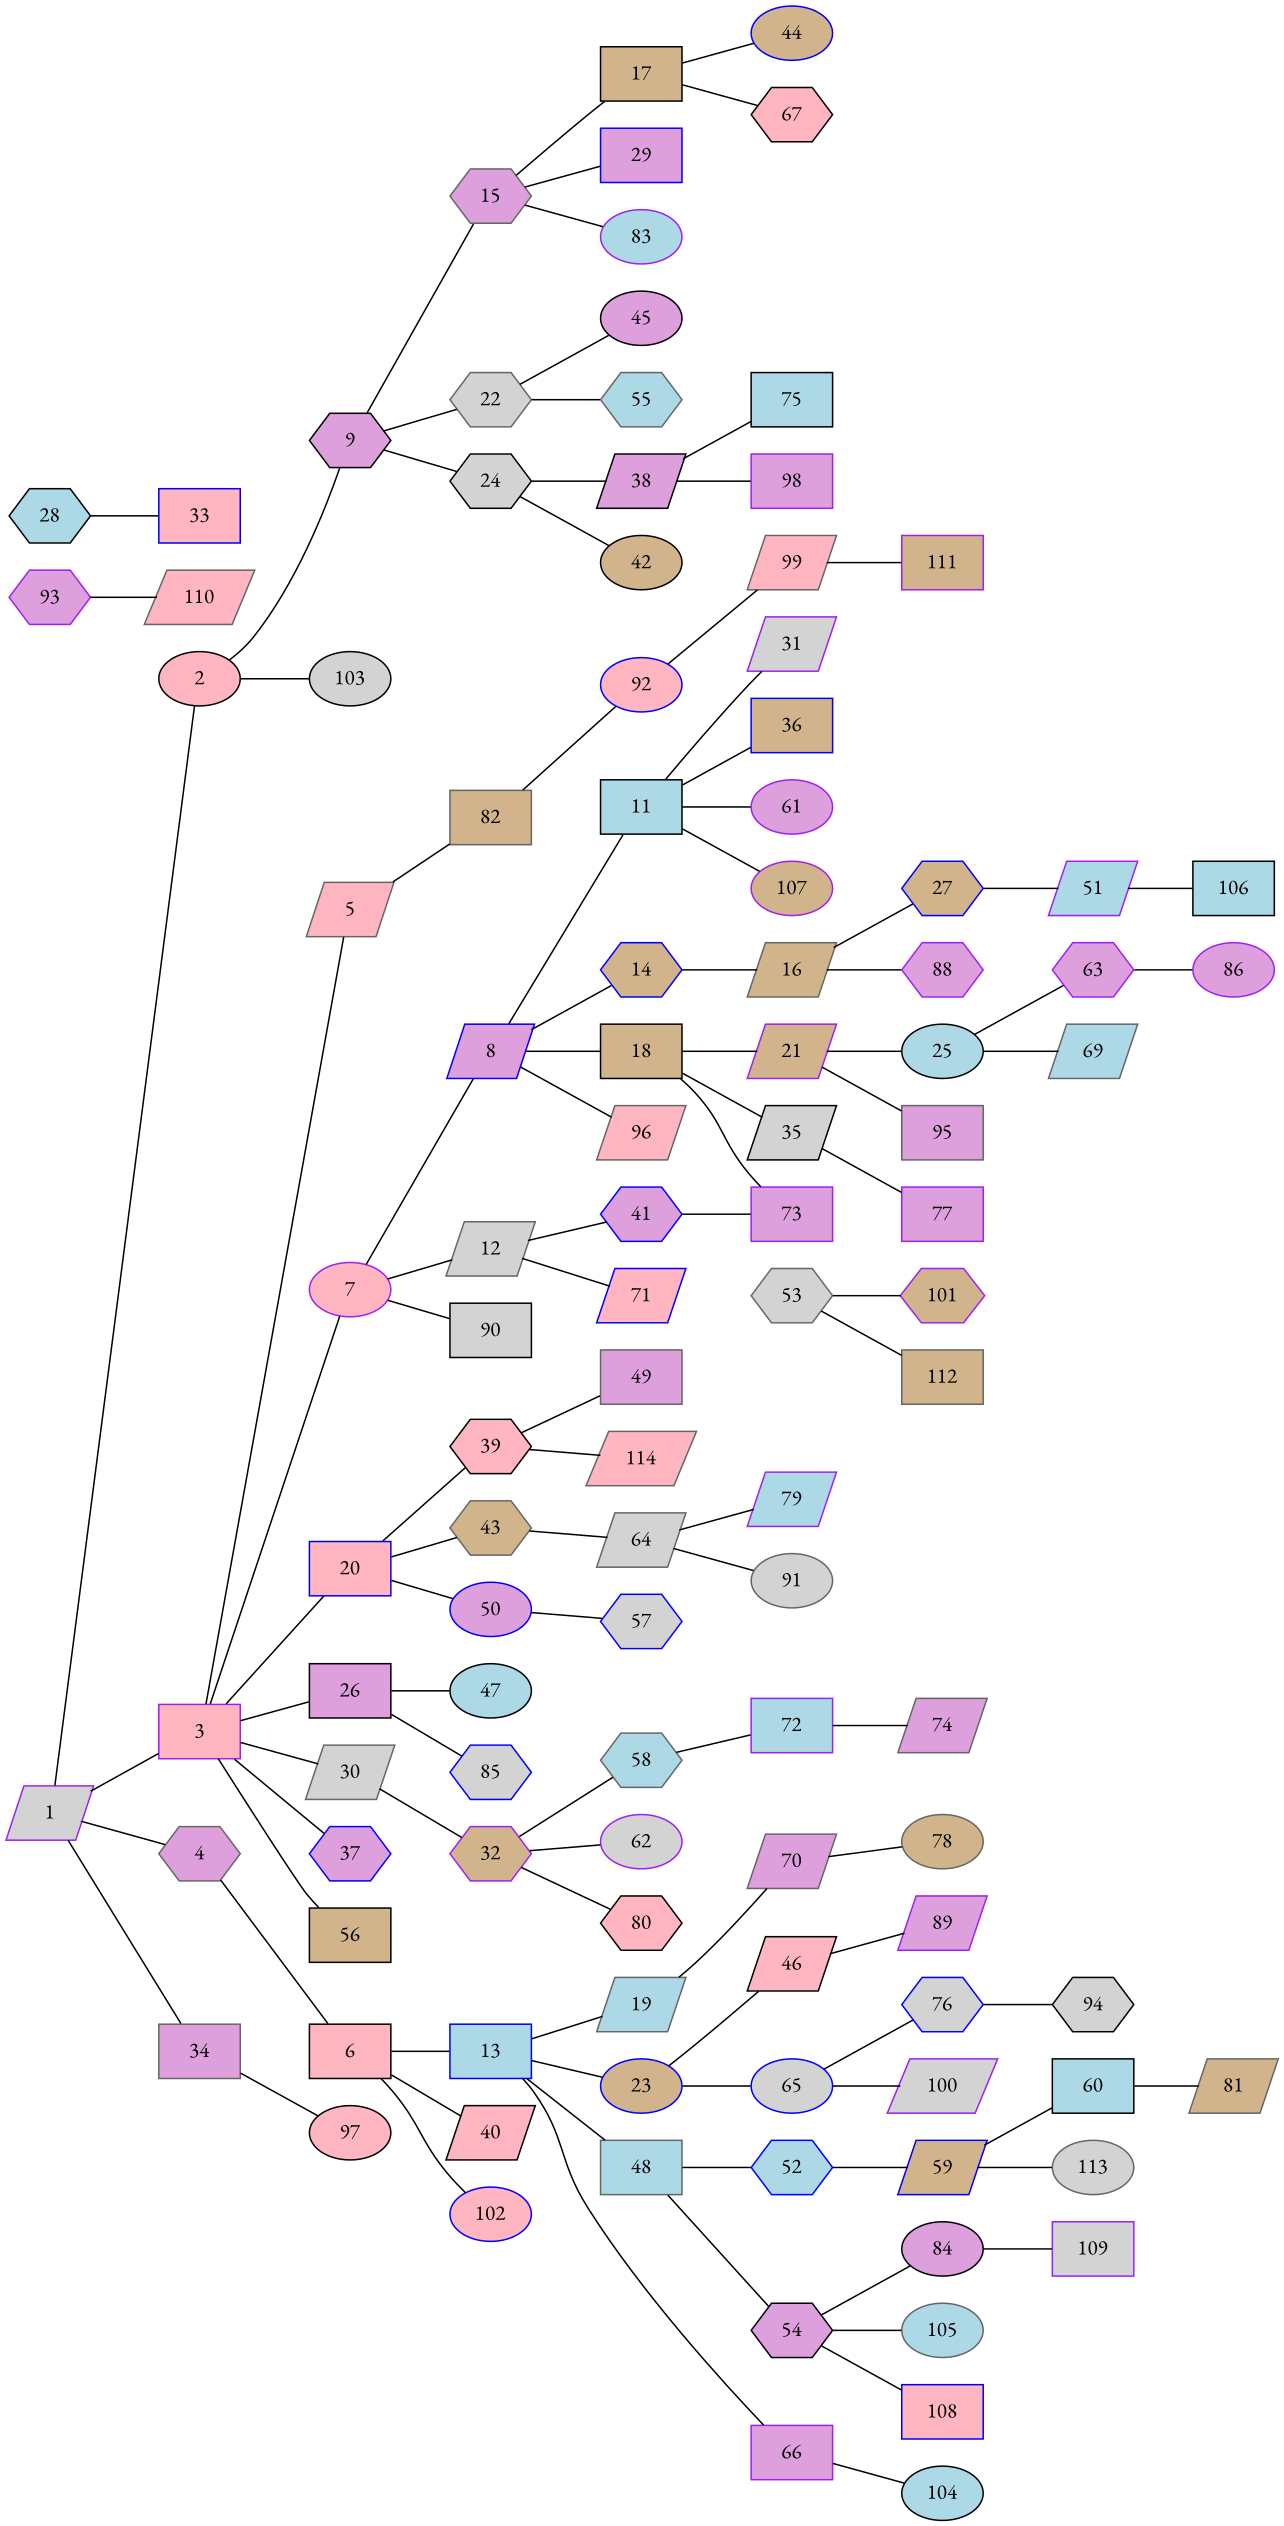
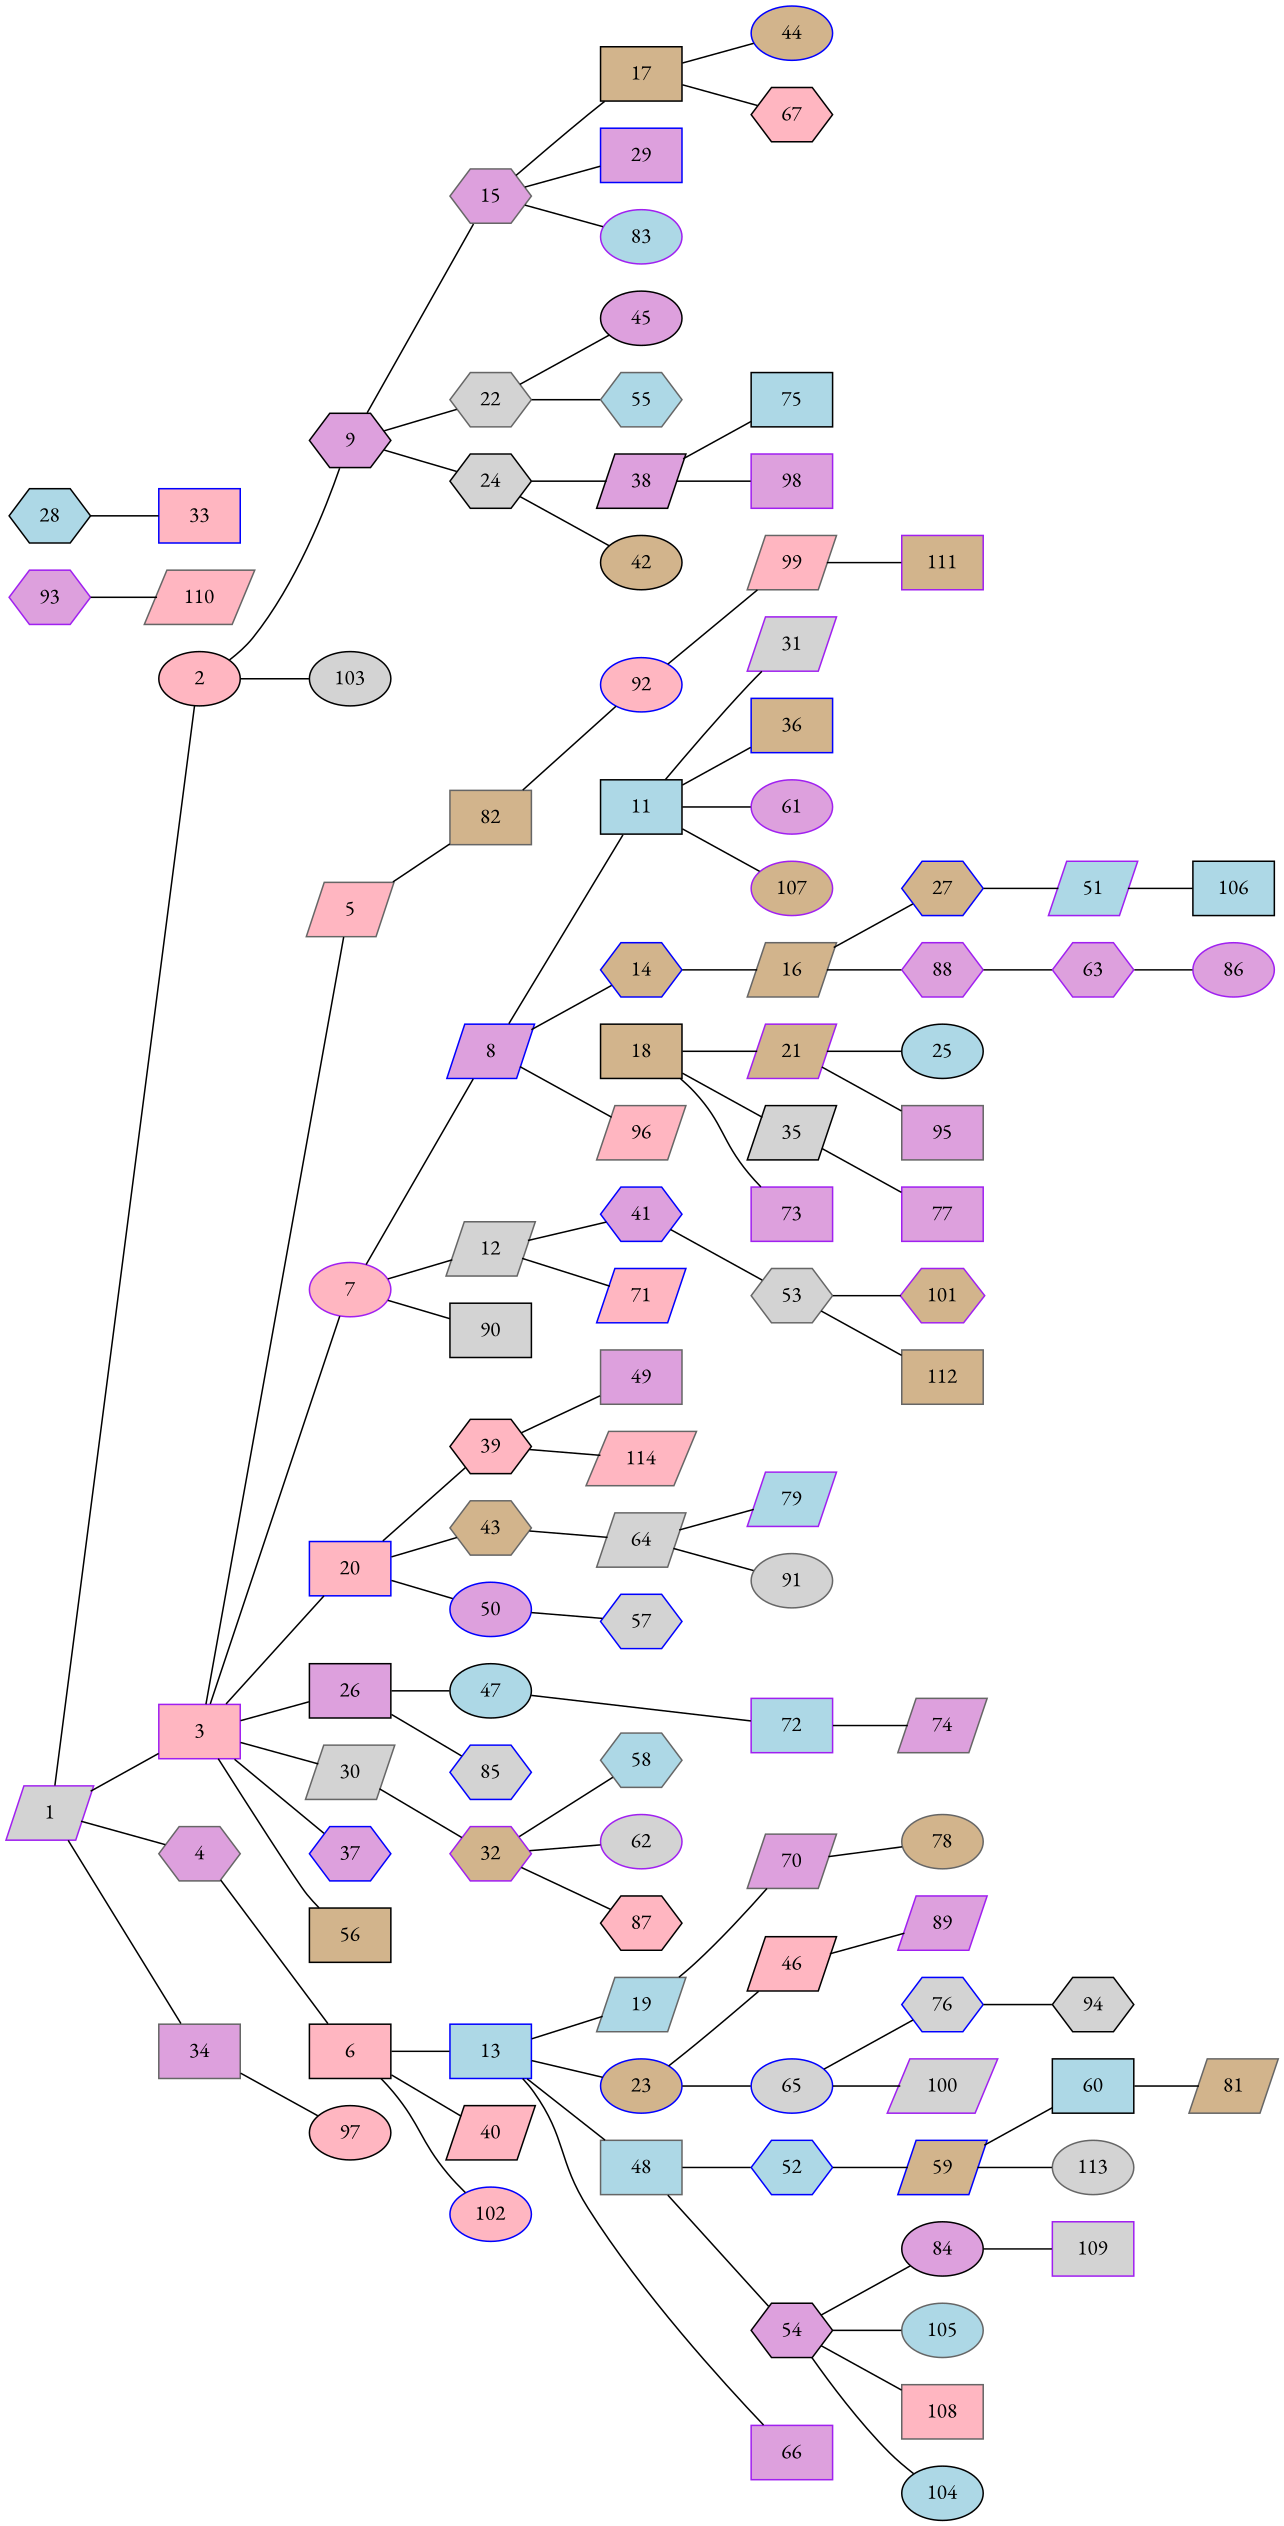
edge "63" -- "25": now "63" -- "88"
edge "8" -- "18": removed
node "69": removed
edge "41" -- "73": now "41" -- "53"
edge "72" -- "58": now "72" -- "47"
node "80": label "80" -> "87"
node "108": color blue -> gray40
edge "66" -- "104": now "54" -- "104"
